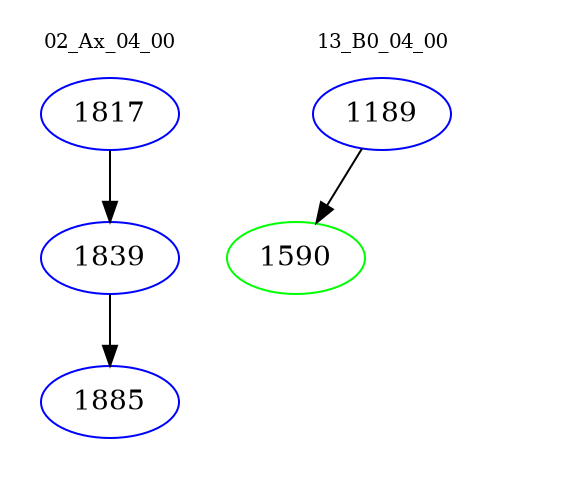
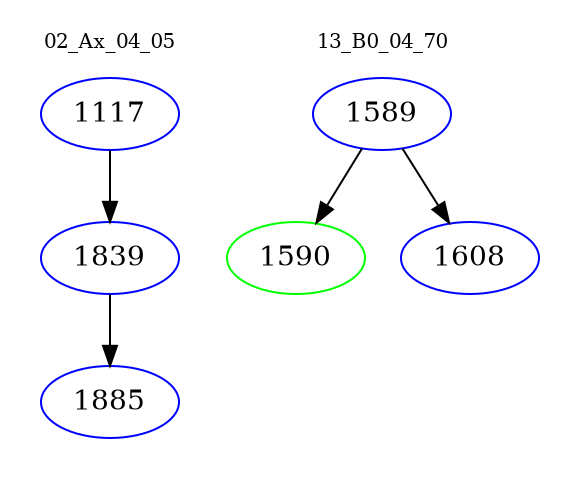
cluster "02_Ax_04_00": label "02_Ax_04_00" -> "02_Ax_04_05"
cluster "13_B0_04_00": label "13_B0_04_00" -> "13_B0_04_70"
node "1817": label "1817" -> "1117"
node "1189": label "1189" -> "1589"
node "1608": added
